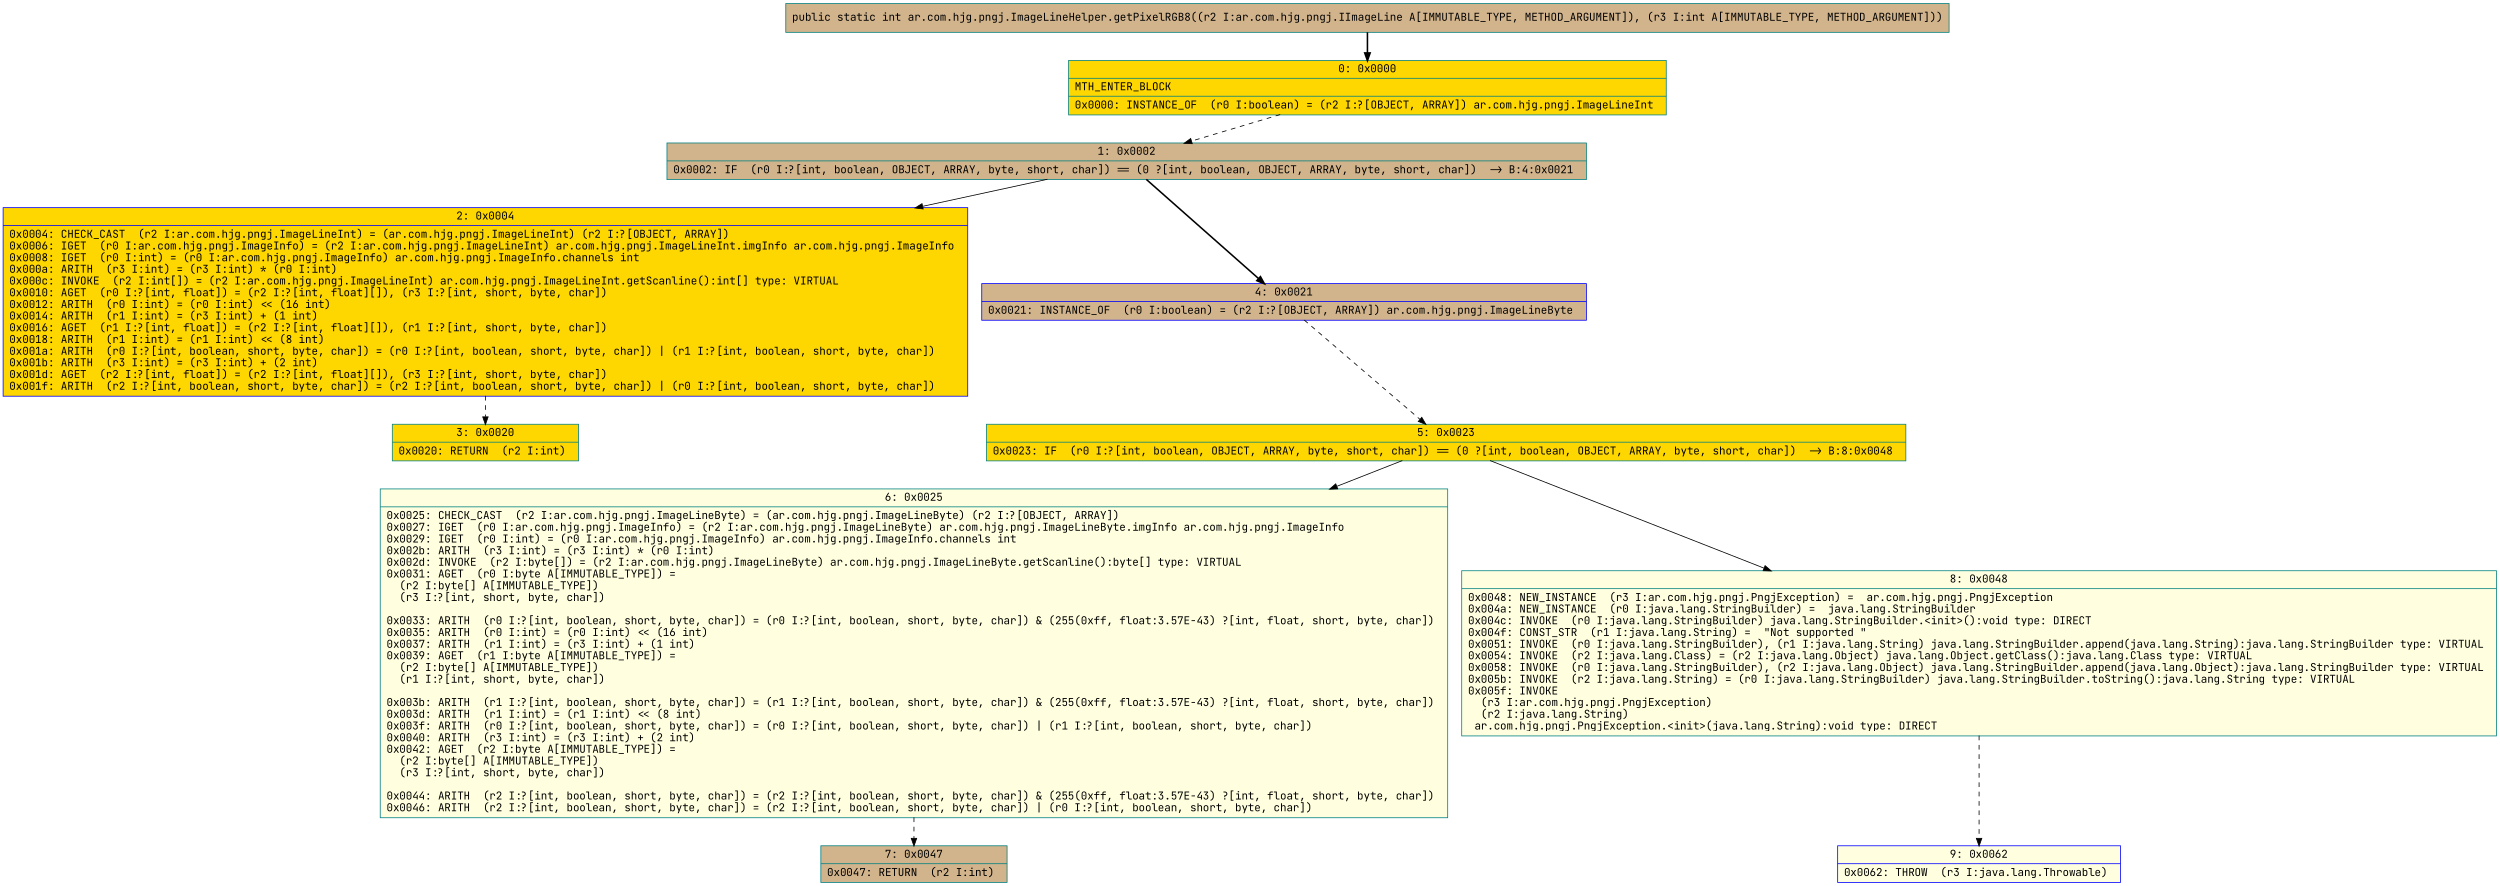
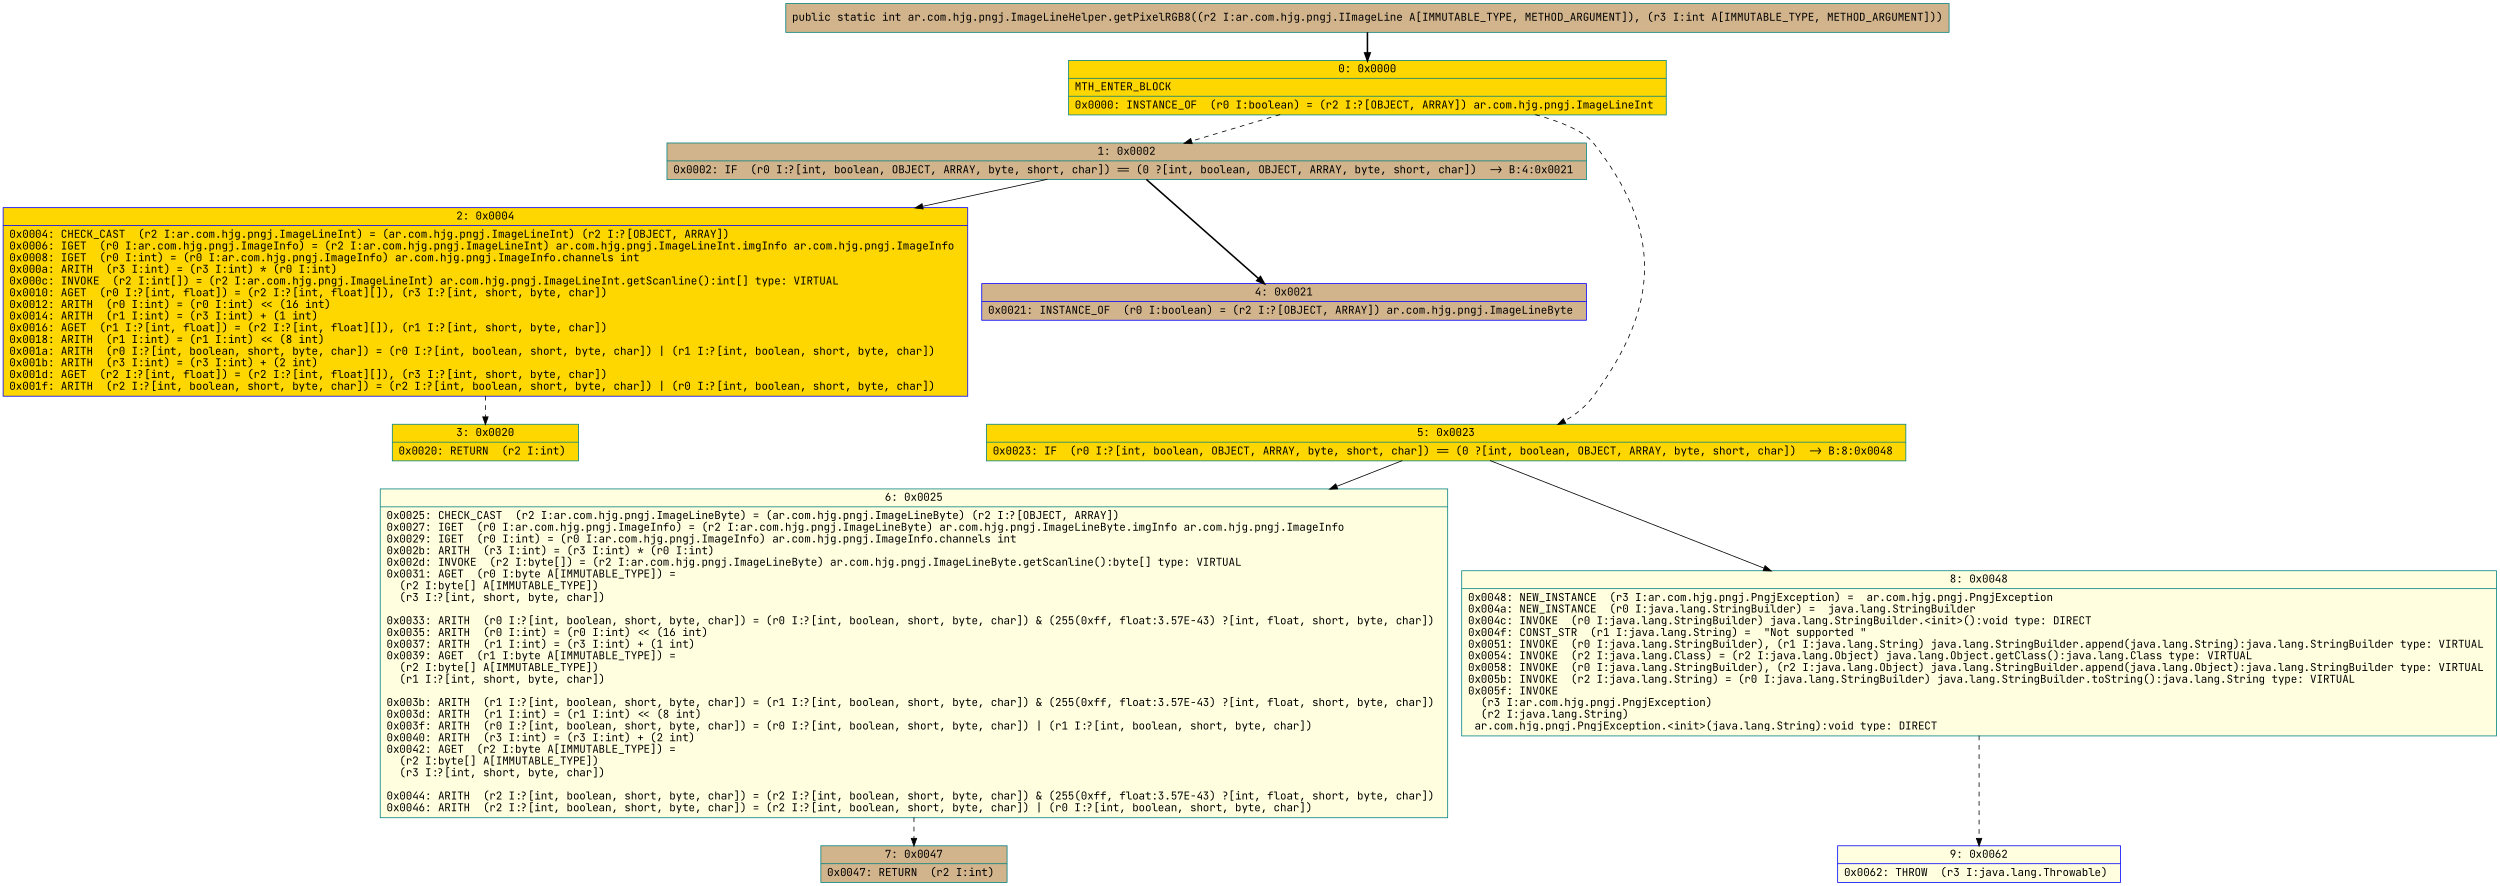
edge "4: 0x0021" -> "5: 0x0023": now "0: 0x0000" -> "5: 0x0023"
